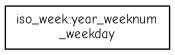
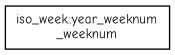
node "iso_week::year_weeknum _weekday": label "iso_week::year_weeknum _weekday" -> "iso_week::year_weeknum _weeknum"
